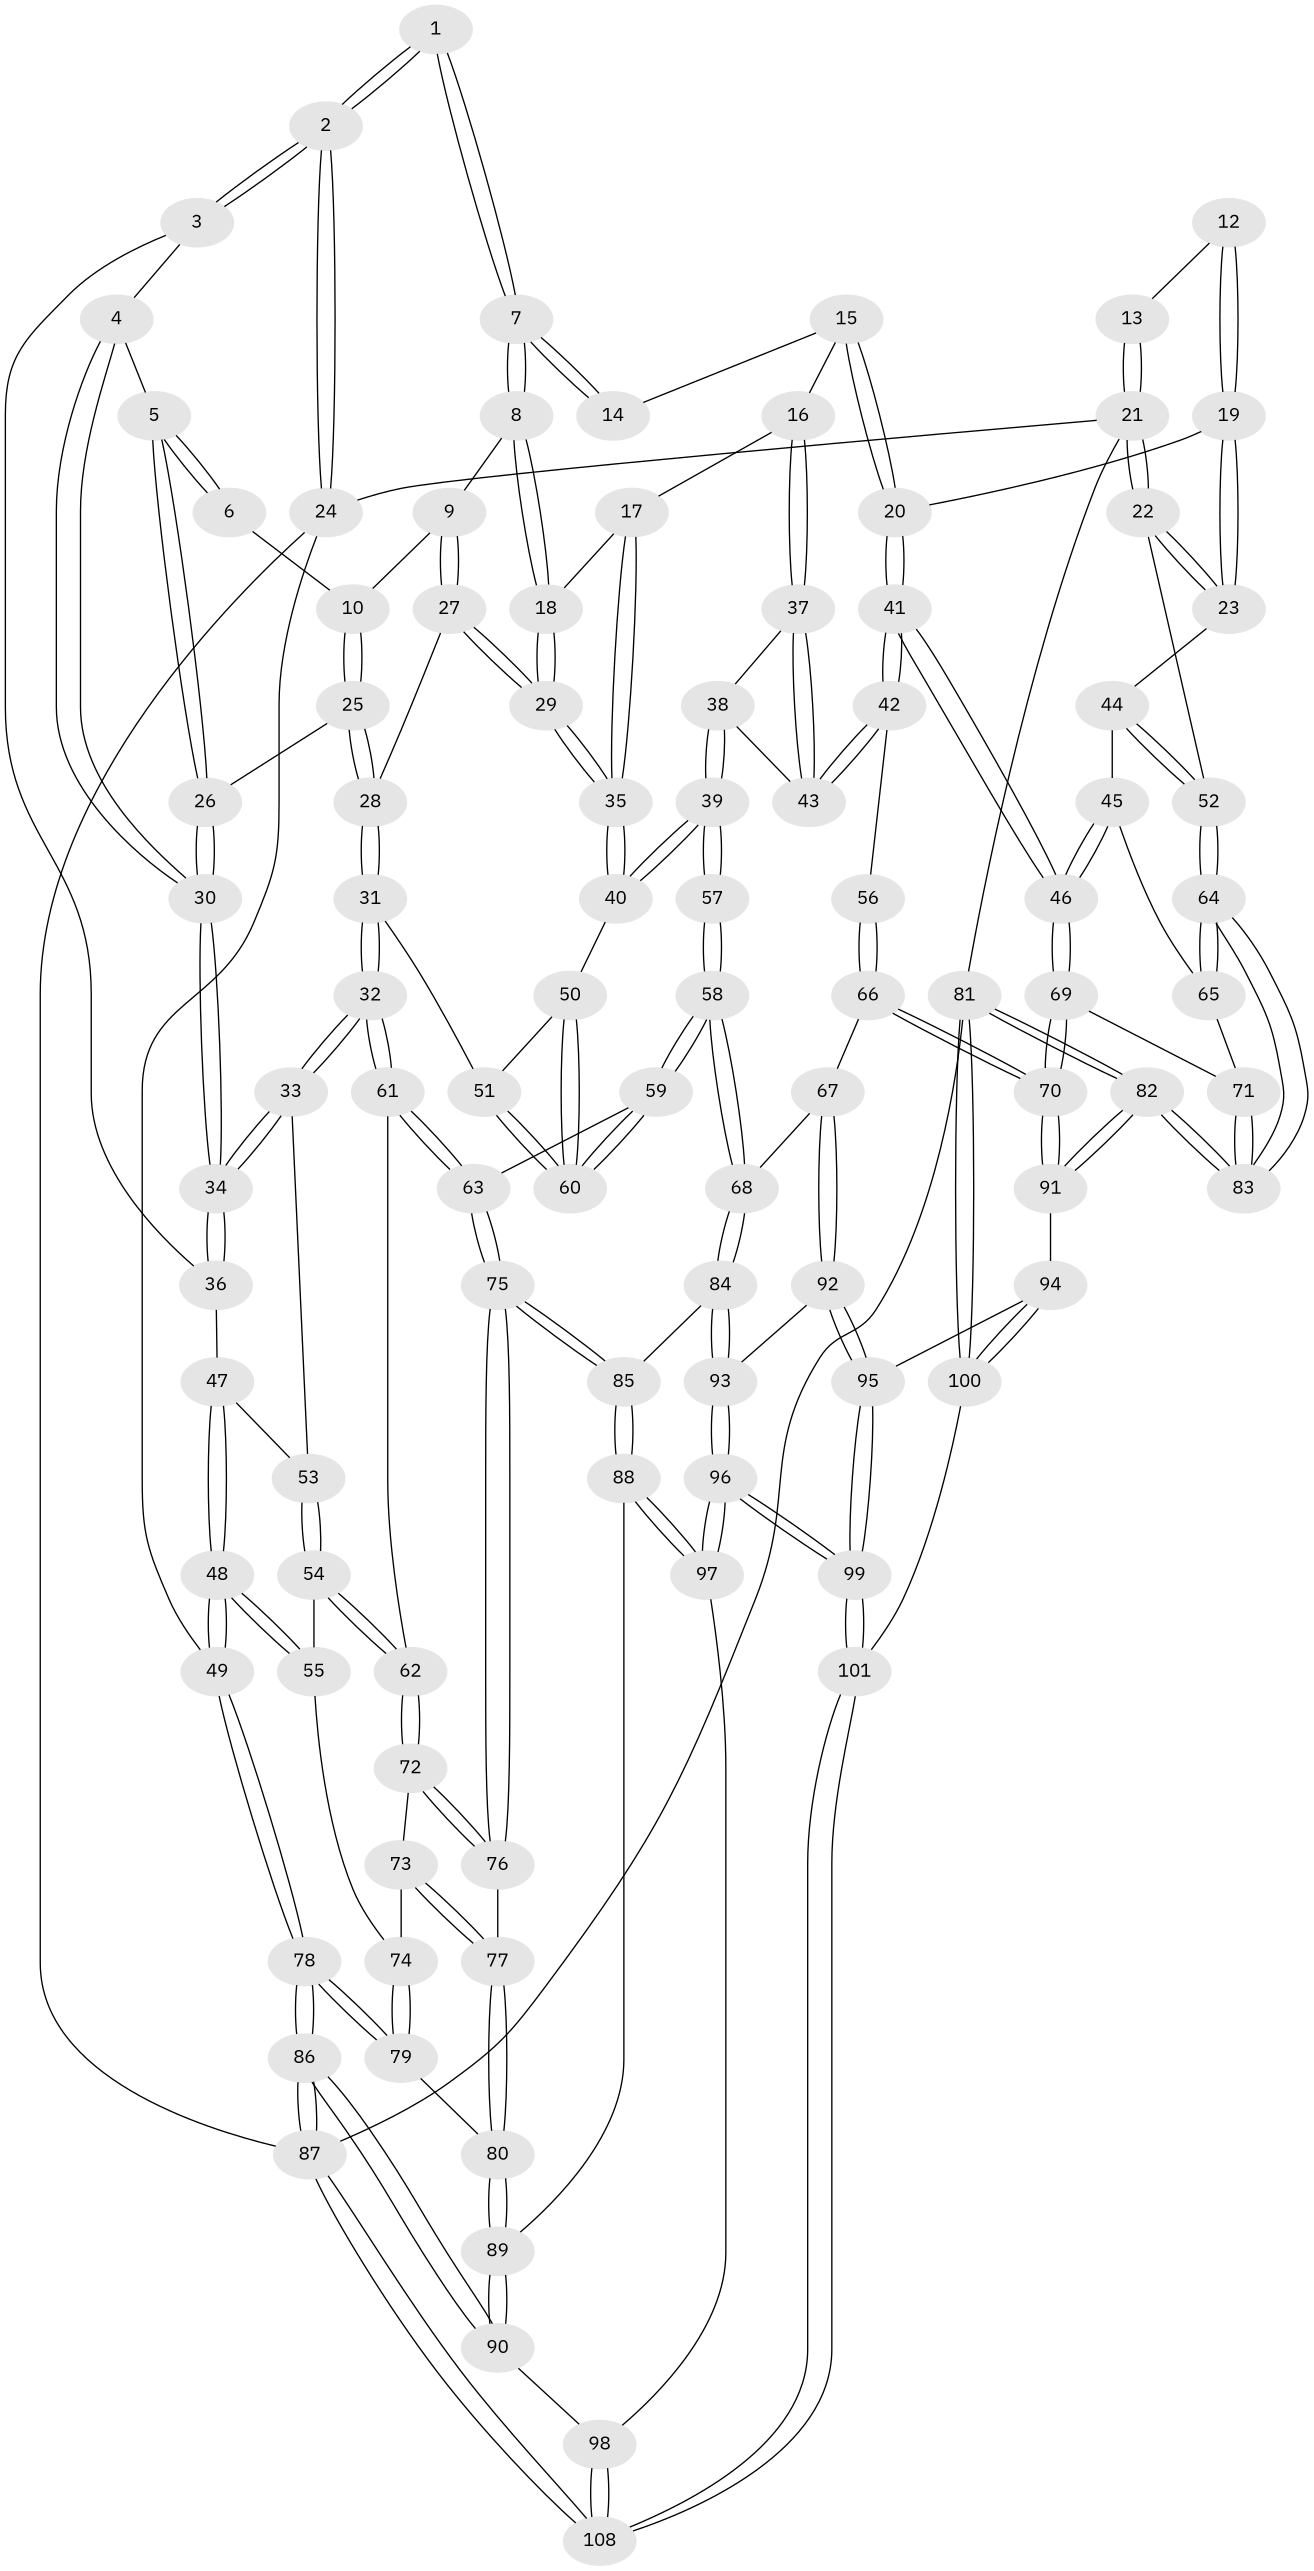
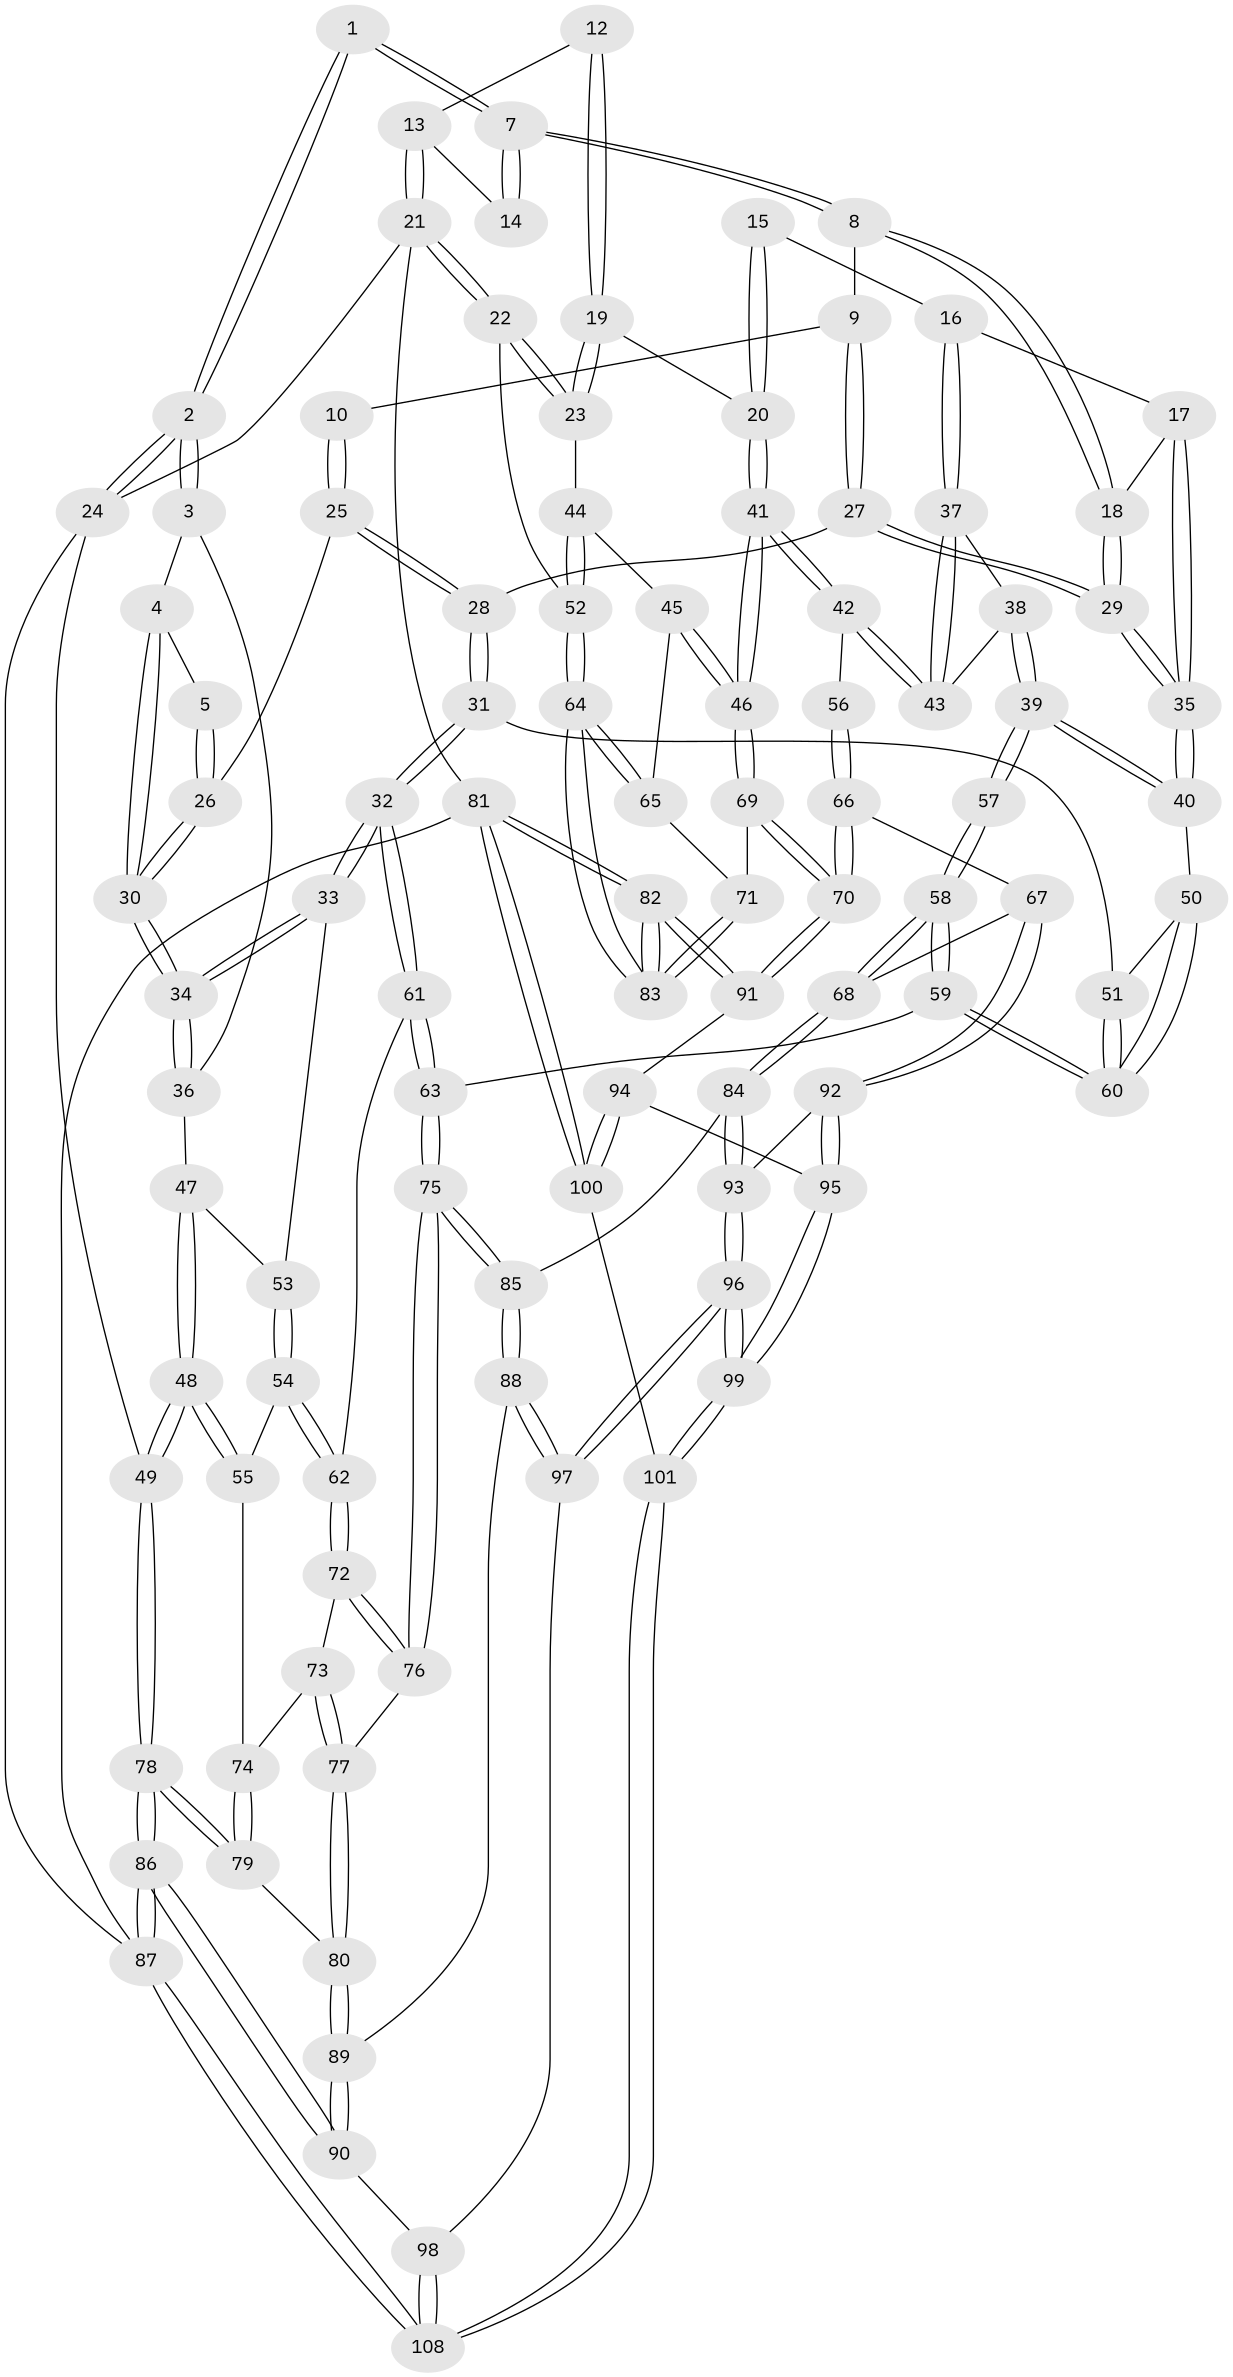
edge "15" -- "14": now "13" -- "14"
node "6": removed
